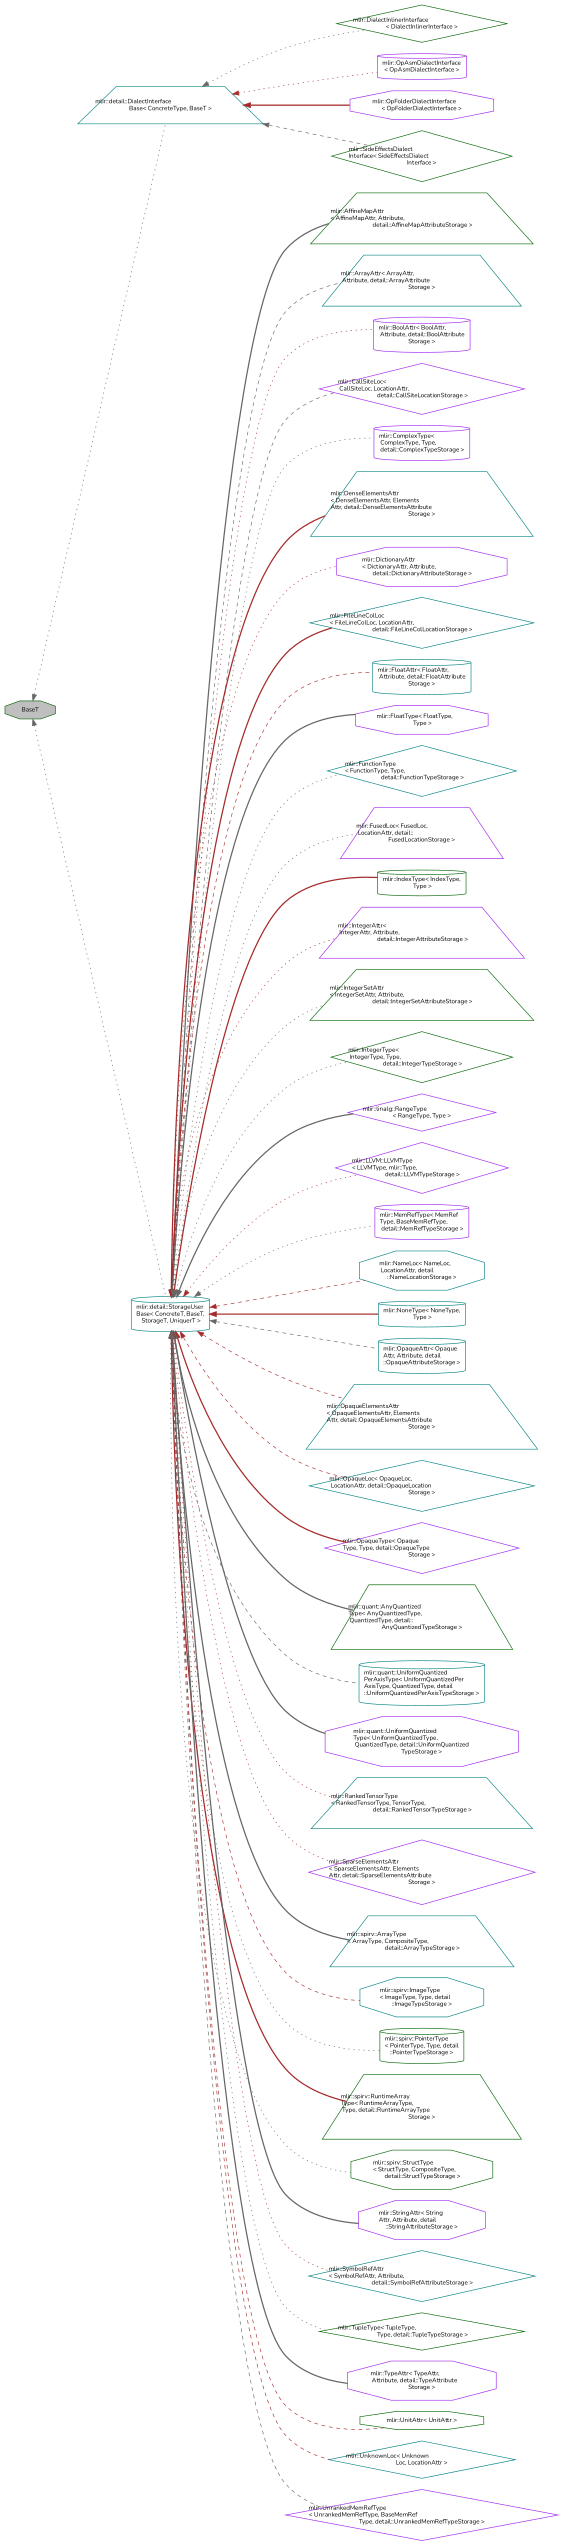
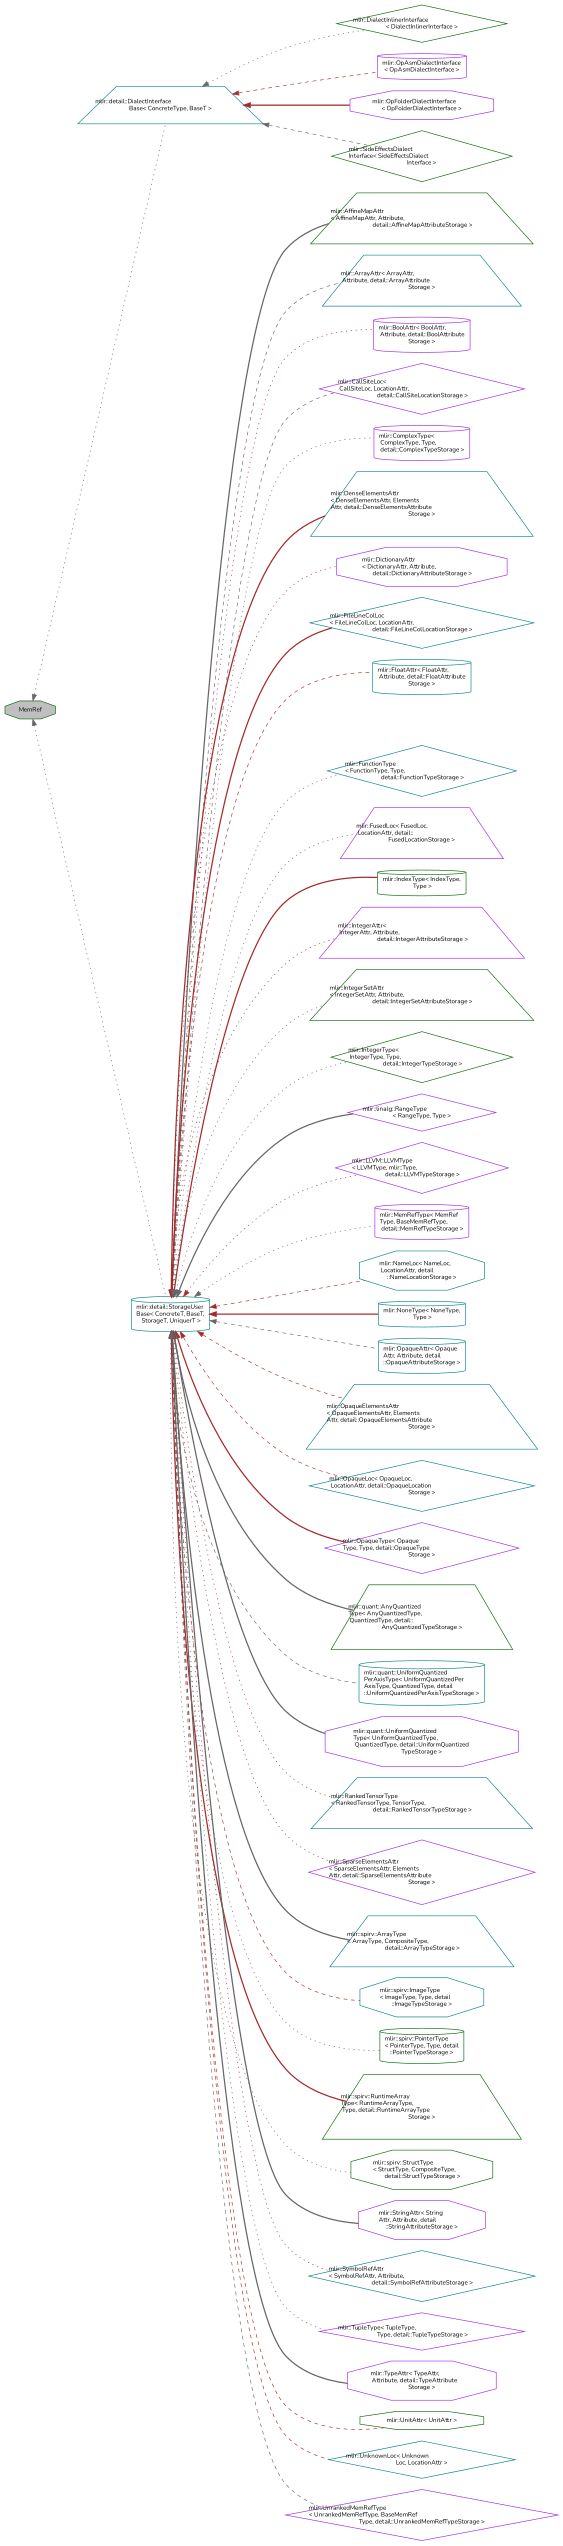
edge "mlir::OpAsmDialectInterface < OpAsmDialectInterface >" -> "mlir::detail::DialectInterface Base< ConcreteType, BaseT >": style dotted -> dashed
node "BaseT": label "BaseT" -> "MemRef"
node "mlir::FloatType< FloatType, Type >": removed
node "mlir::TupleType< TupleType, Type, detail::TupleTypeStorage >": color darkgreen -> purple
